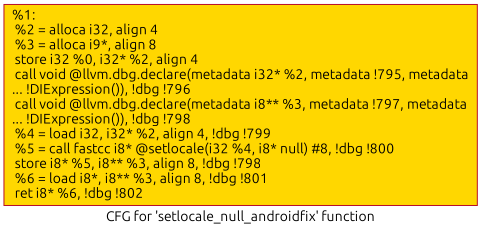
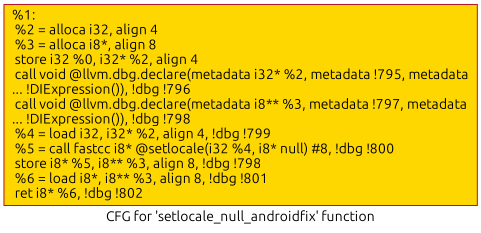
node "%1:": text "%3 = alloca i9*, align 8" -> "%3 = alloca i8*, align 8"
